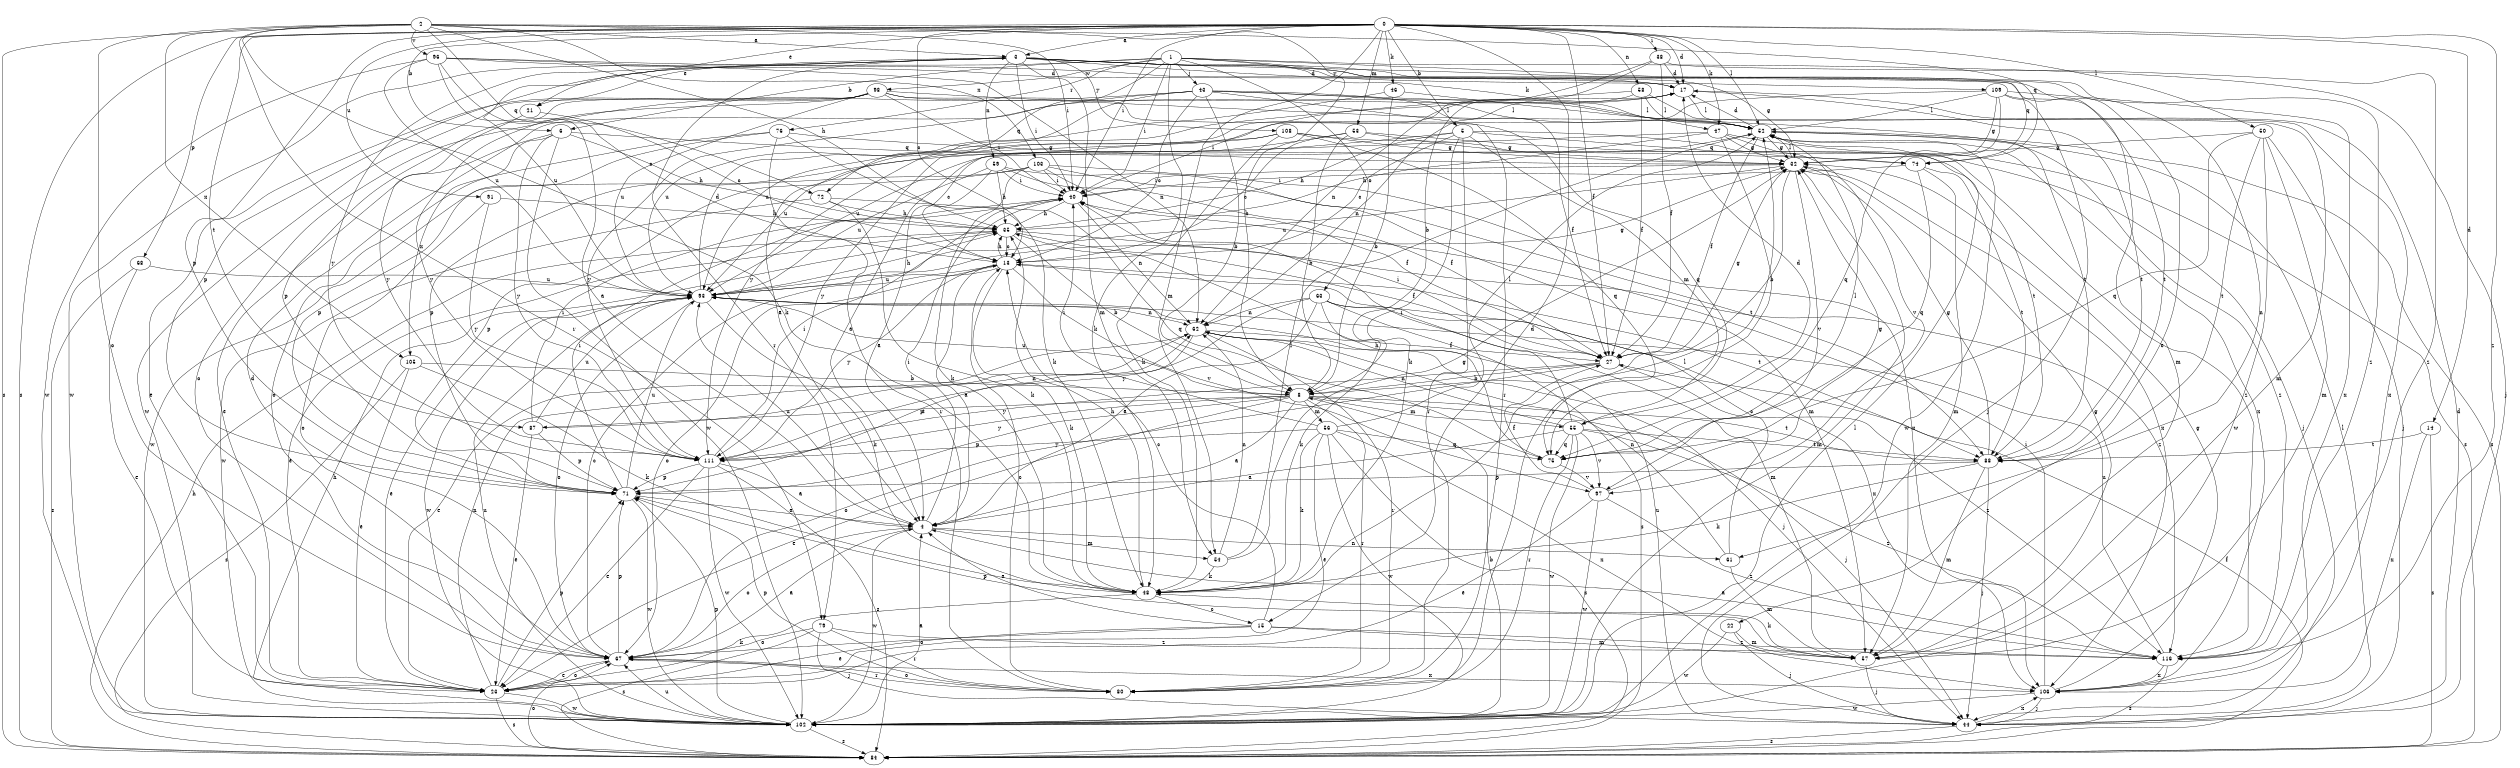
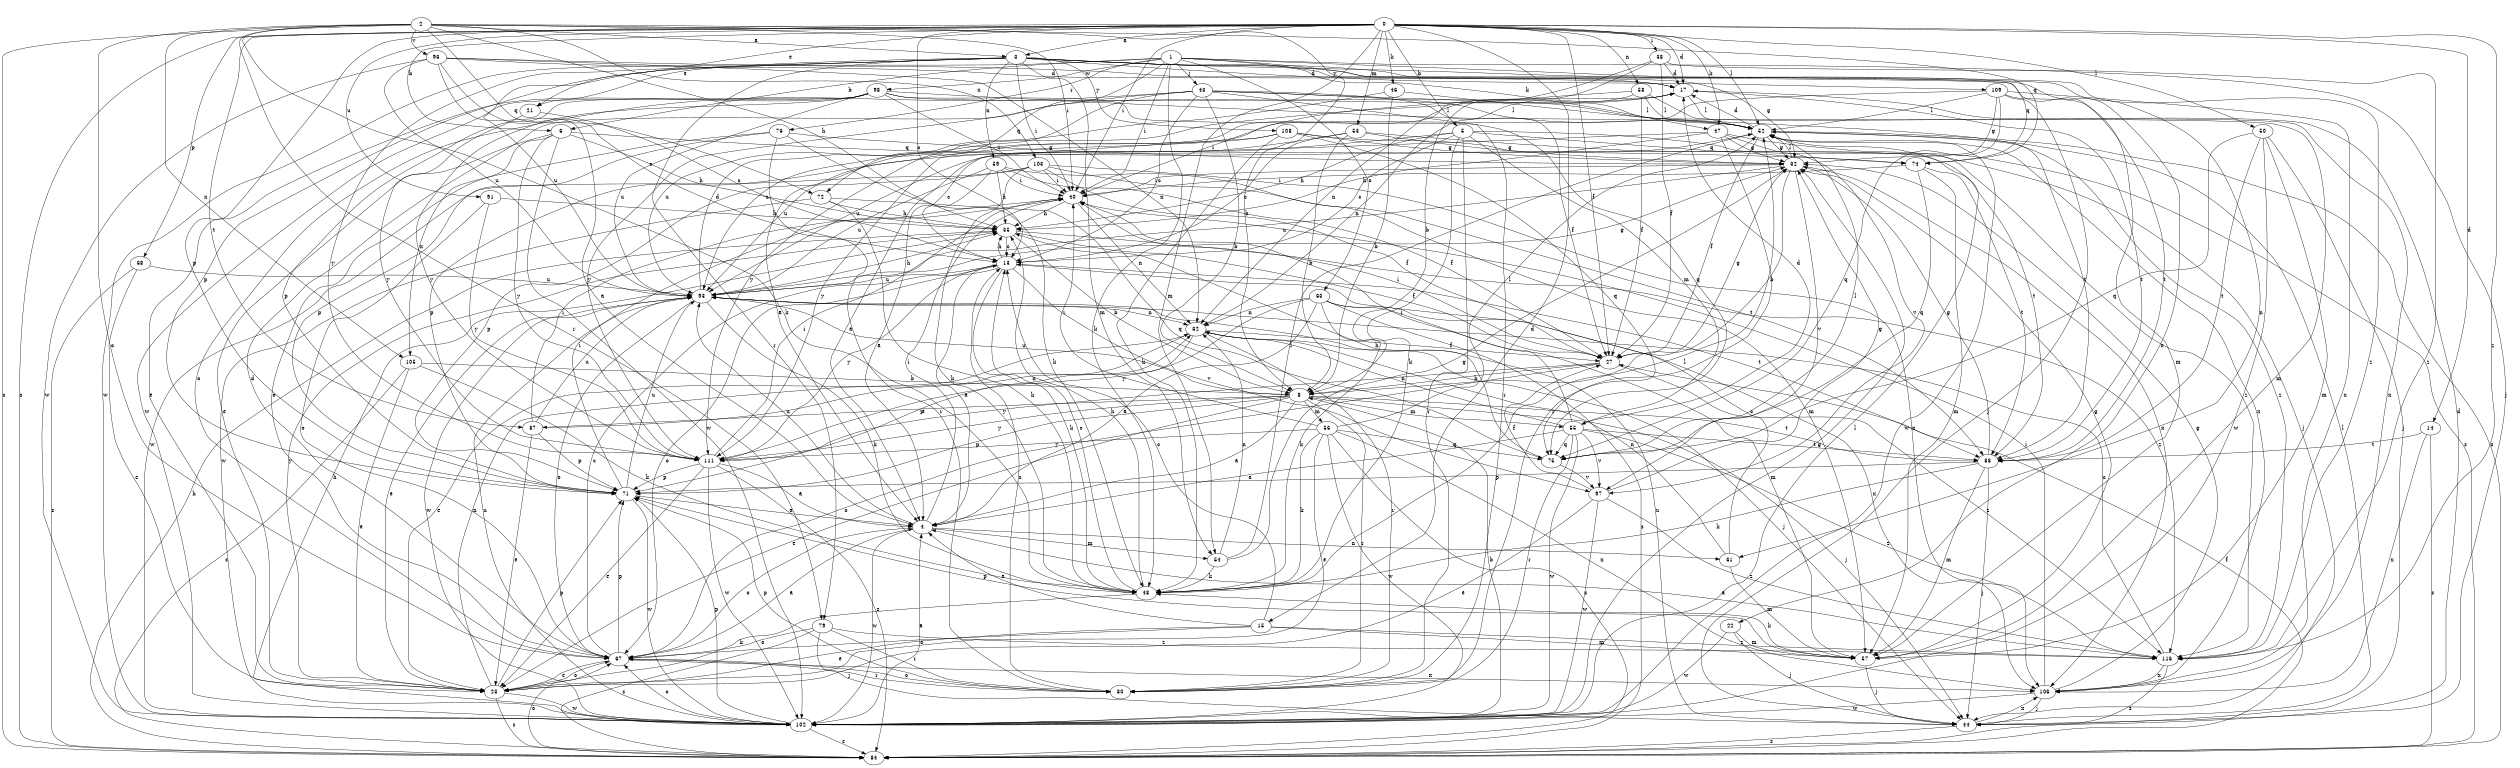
edge "50" -> "32": removed, label "g"
edge "102" -> "3": reversed
edge "102" -> "32": label "m" -> "g"
edge "35" -> "23": label "e" -> "y"
edge "48" -> "15": now "48" -> "13"
edge "102" -> "67": label "u" -> "o"
